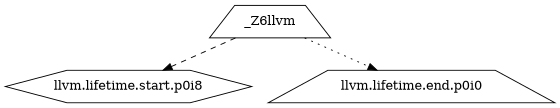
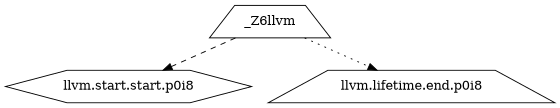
node "llvm.lifetime.start.p0i8": label "llvm.lifetime.start.p0i8" -> "llvm.start.start.p0i8"
node "llvm.lifetime.end.p0i0": label "llvm.lifetime.end.p0i0" -> "llvm.lifetime.end.p0i8"
